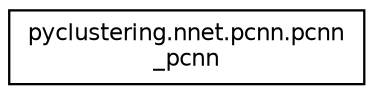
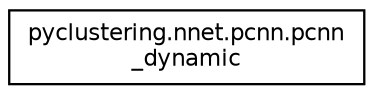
node "pyclustering.nnet.pcnn.pcnn _pcnn": label "pyclustering.nnet.pcnn.pcnn _pcnn" -> "pyclustering.nnet.pcnn.pcnn _dynamic"
